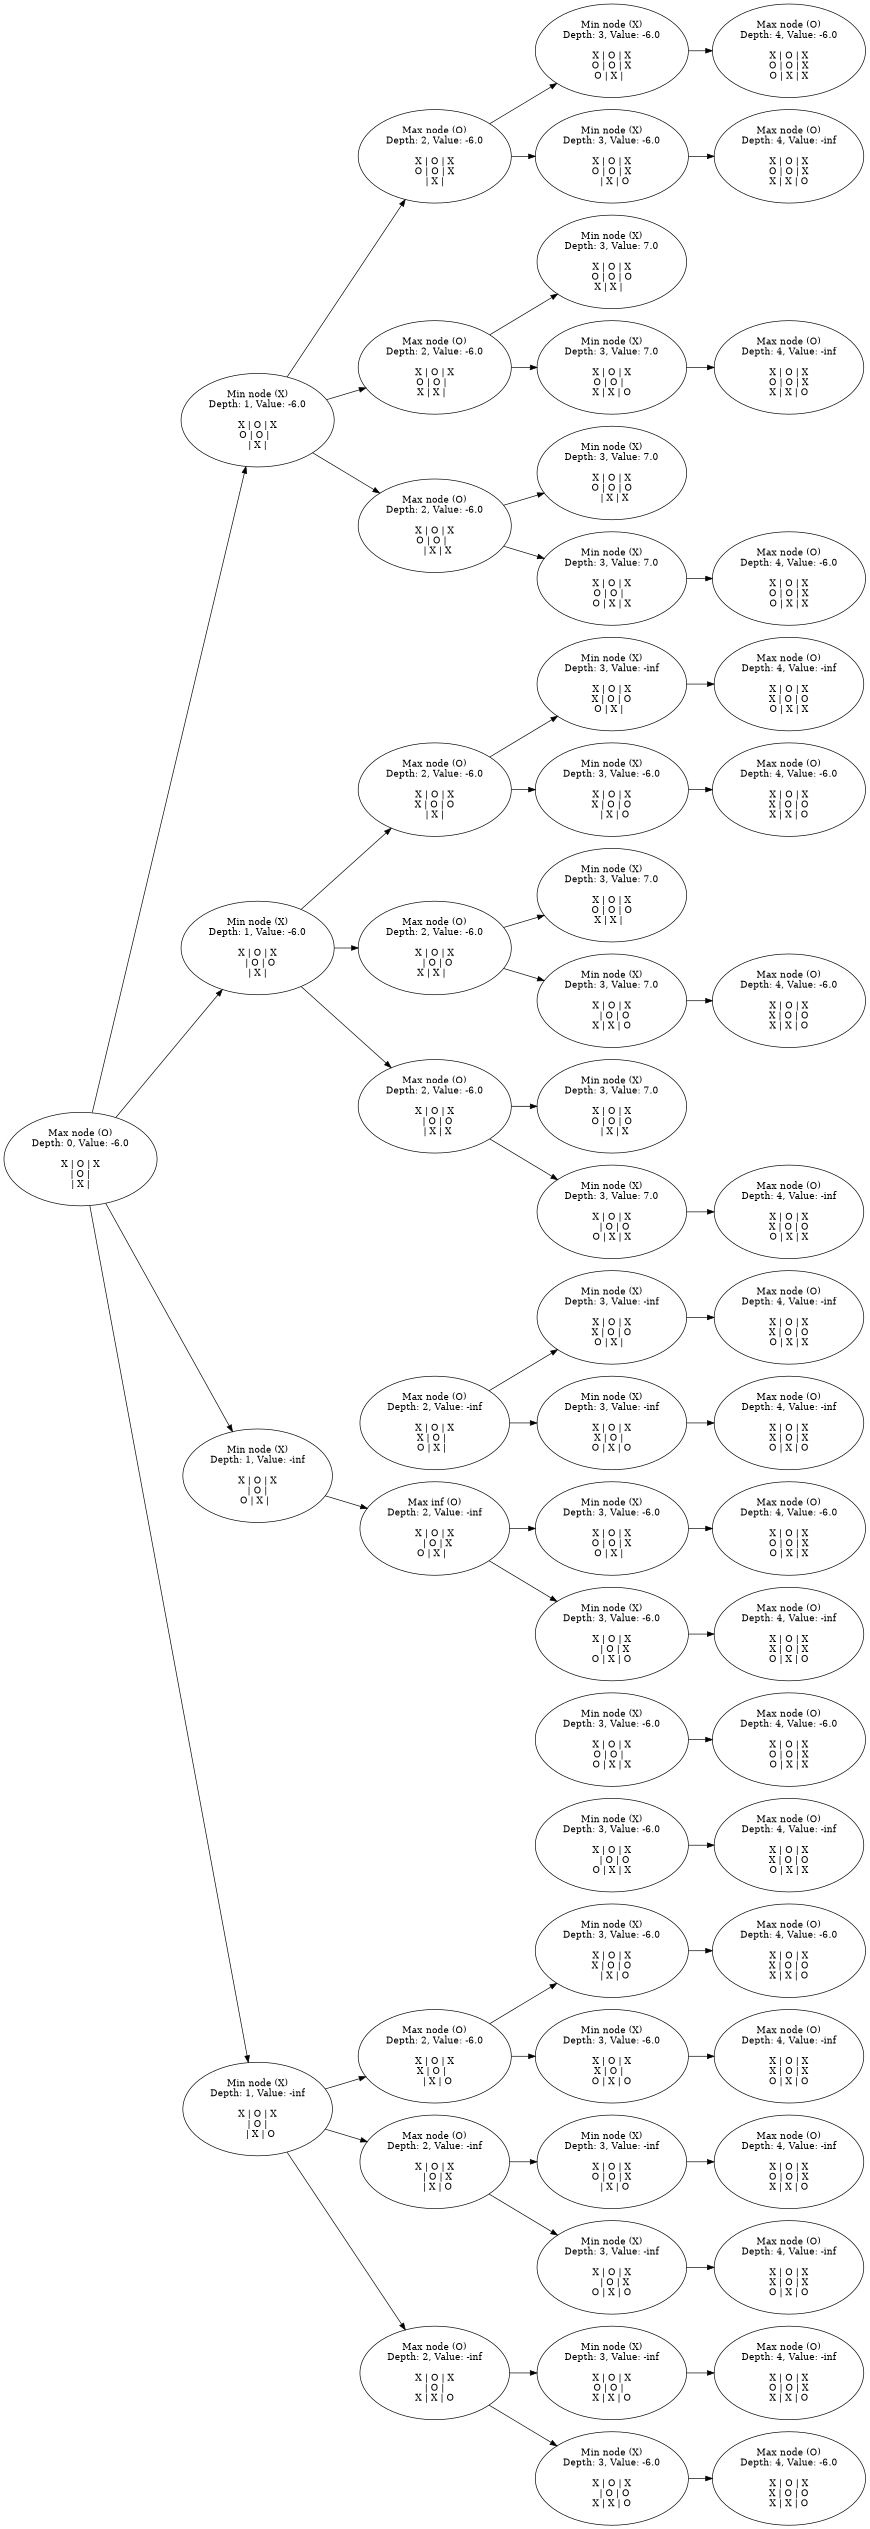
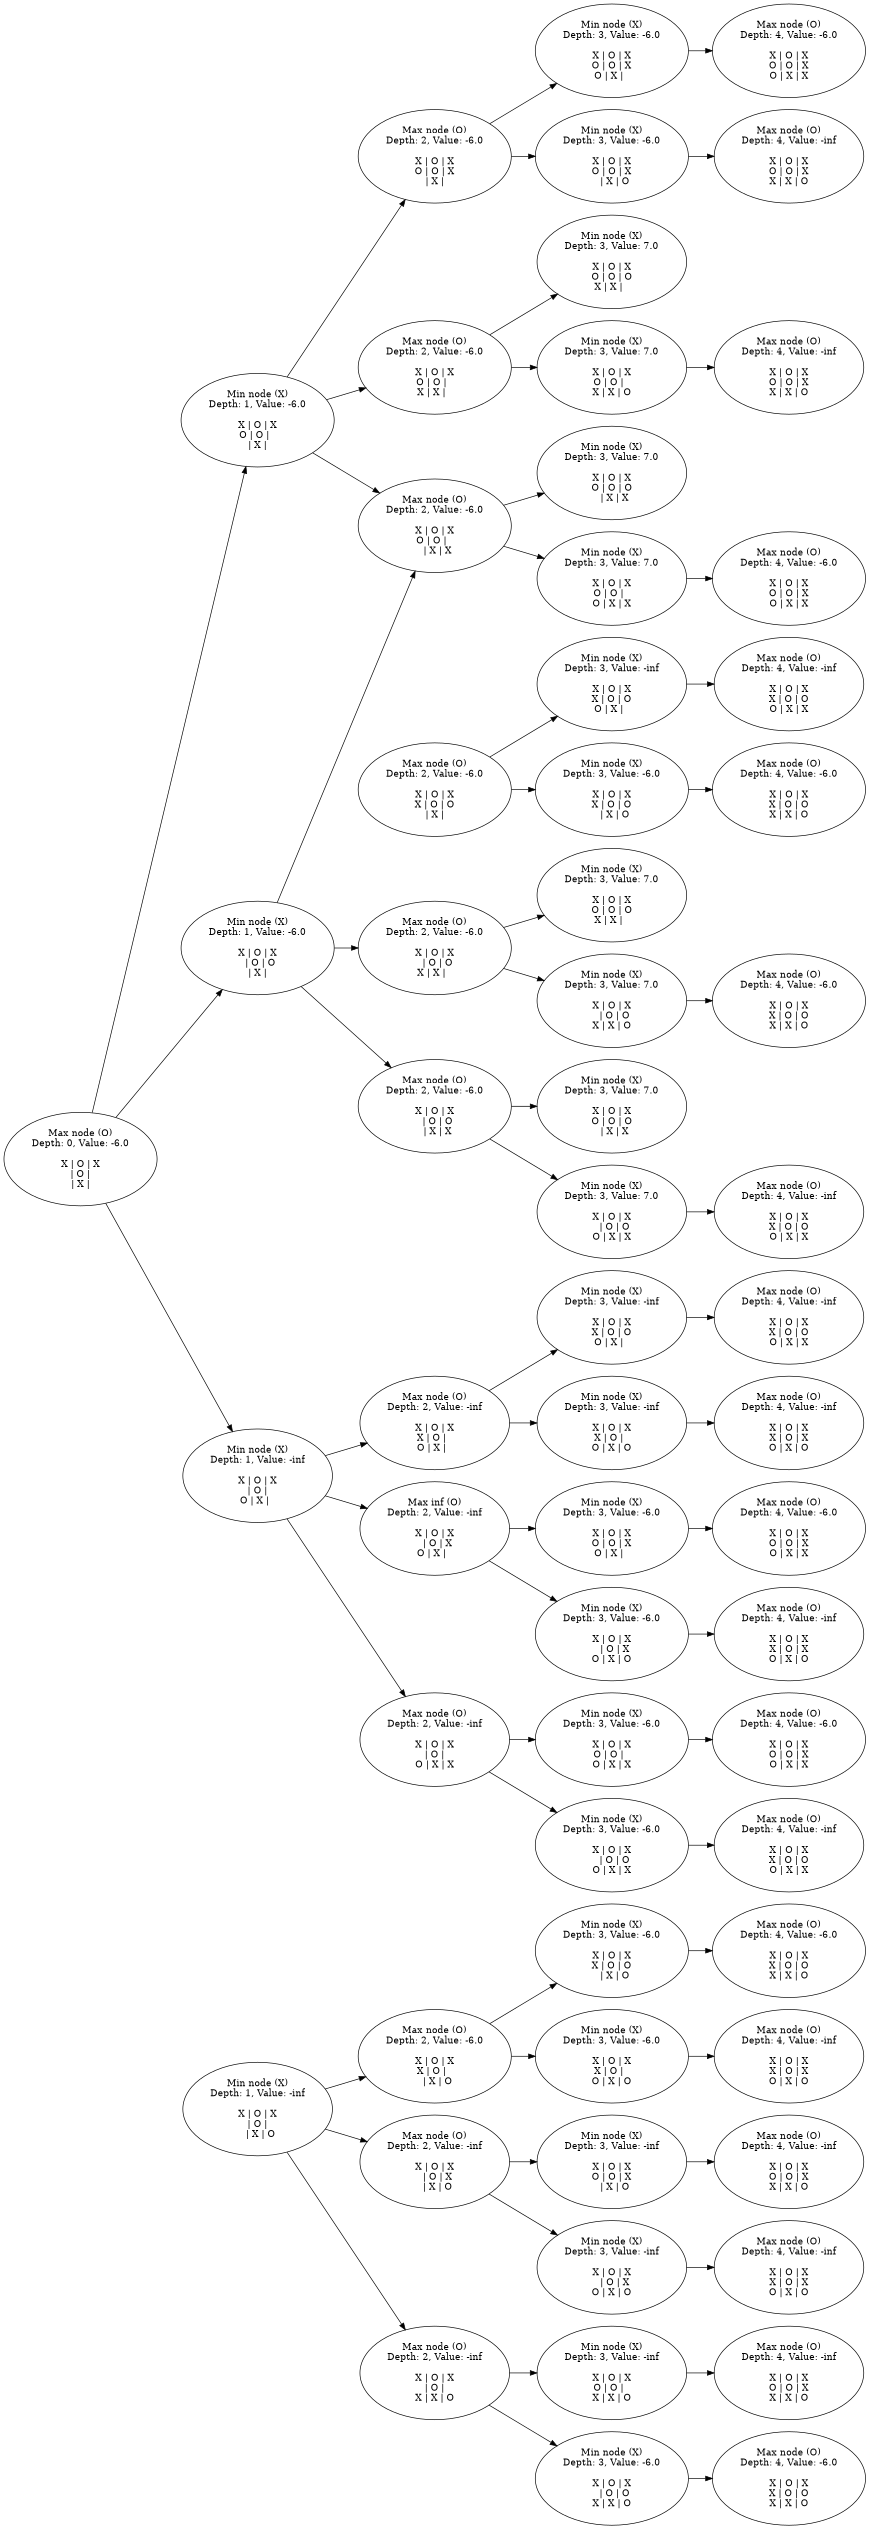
edge "Min node (X) Depth: 1, Value: -6.0 X | O | X | O | O | X |" -> "Max node (O) Depth: 2, Value: -6.0 X | O | X X | O | O | X |": now "Min node (X) Depth: 1, Value: -6.0 X | O | X | O | O | X |" -> "Max node (O) Depth: 2, Value: -6.0 X | O | X O | O | | X | X"
edge "Min node (X) Depth: 1, Value: -inf X | O | X | O | O | X |" -> "Max node (O) Depth: 2, Value: -inf X | O | X X | O | O | X |": added
edge "Max node (O) Depth: 0, Value: -6.0 X | O | X | O | | X |" -> "Min node (X) Depth: 1, Value: -inf X | O | X | O | | X | O": removed
node "Max node (O) Depth: 2, Value: -inf X | O | X | O | O | X | X": added
